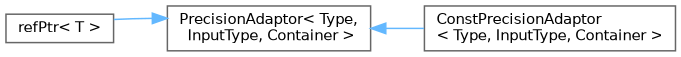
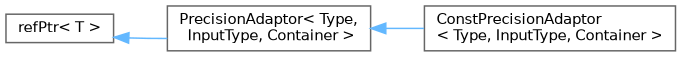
edge "refPtr< T >" -> "PrecisionAdaptor< Type, InputType, Container >": reversed
